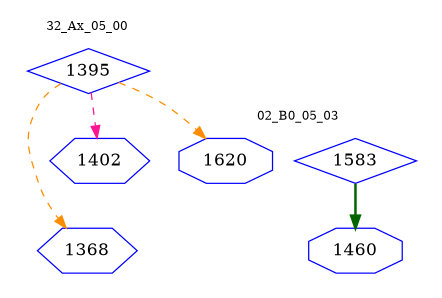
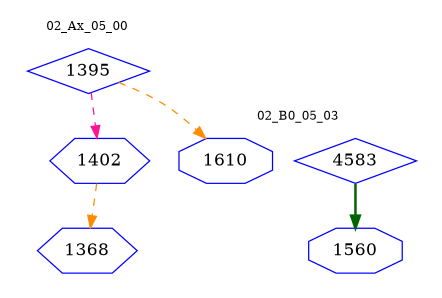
cluster "32_Ax_05_00": label "32_Ax_05_00" -> "02_Ax_05_00"
edge "1395" -> "1368": now "1402" -> "1368"
node "1620": label "1620" -> "1610"
node "1583": label "1583" -> "4583"
node "1460": label "1460" -> "1560"
